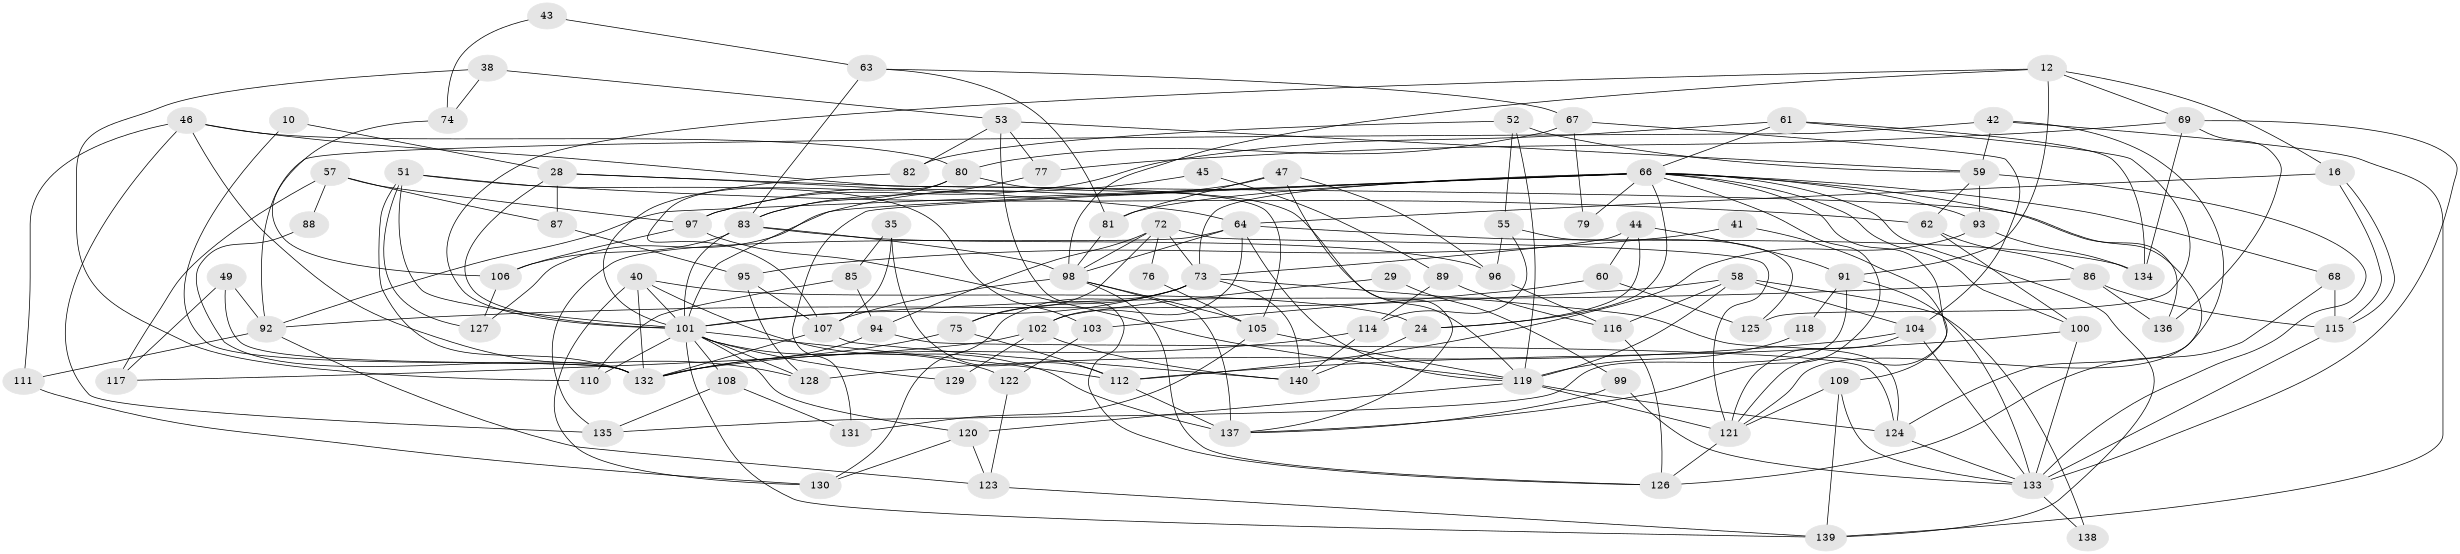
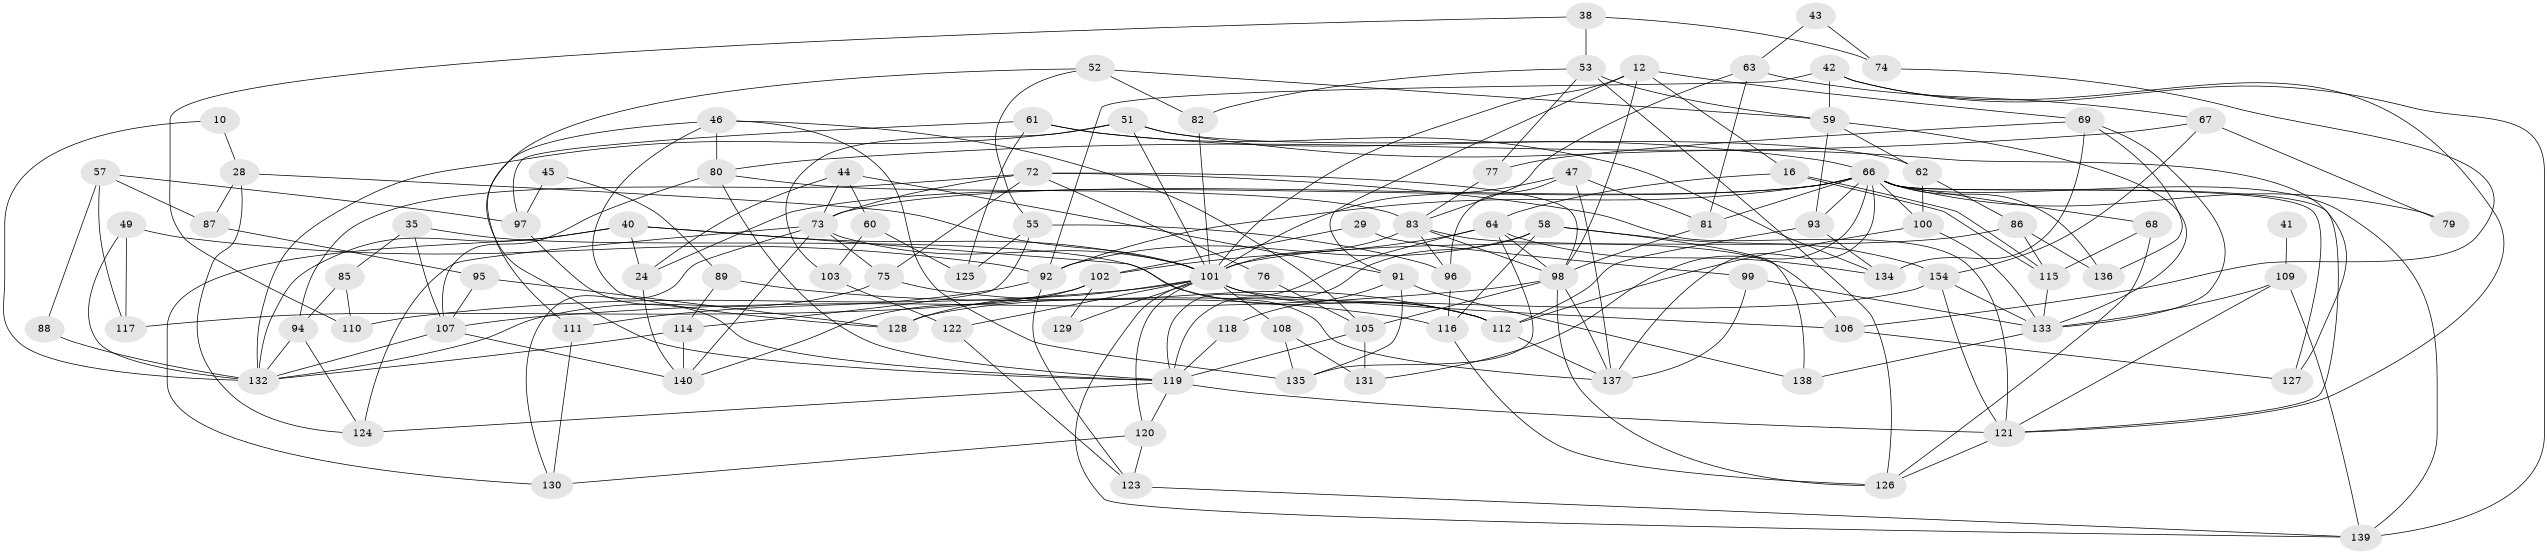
edge "28" -- "64": removed
edge "97" -- "106": now "101" -- "106"
edge "41" -- "95": removed
node "104": label "104" -> "154"
edge "91" -- "133": now "91" -- "138"
edge "124" -- "133": removed
